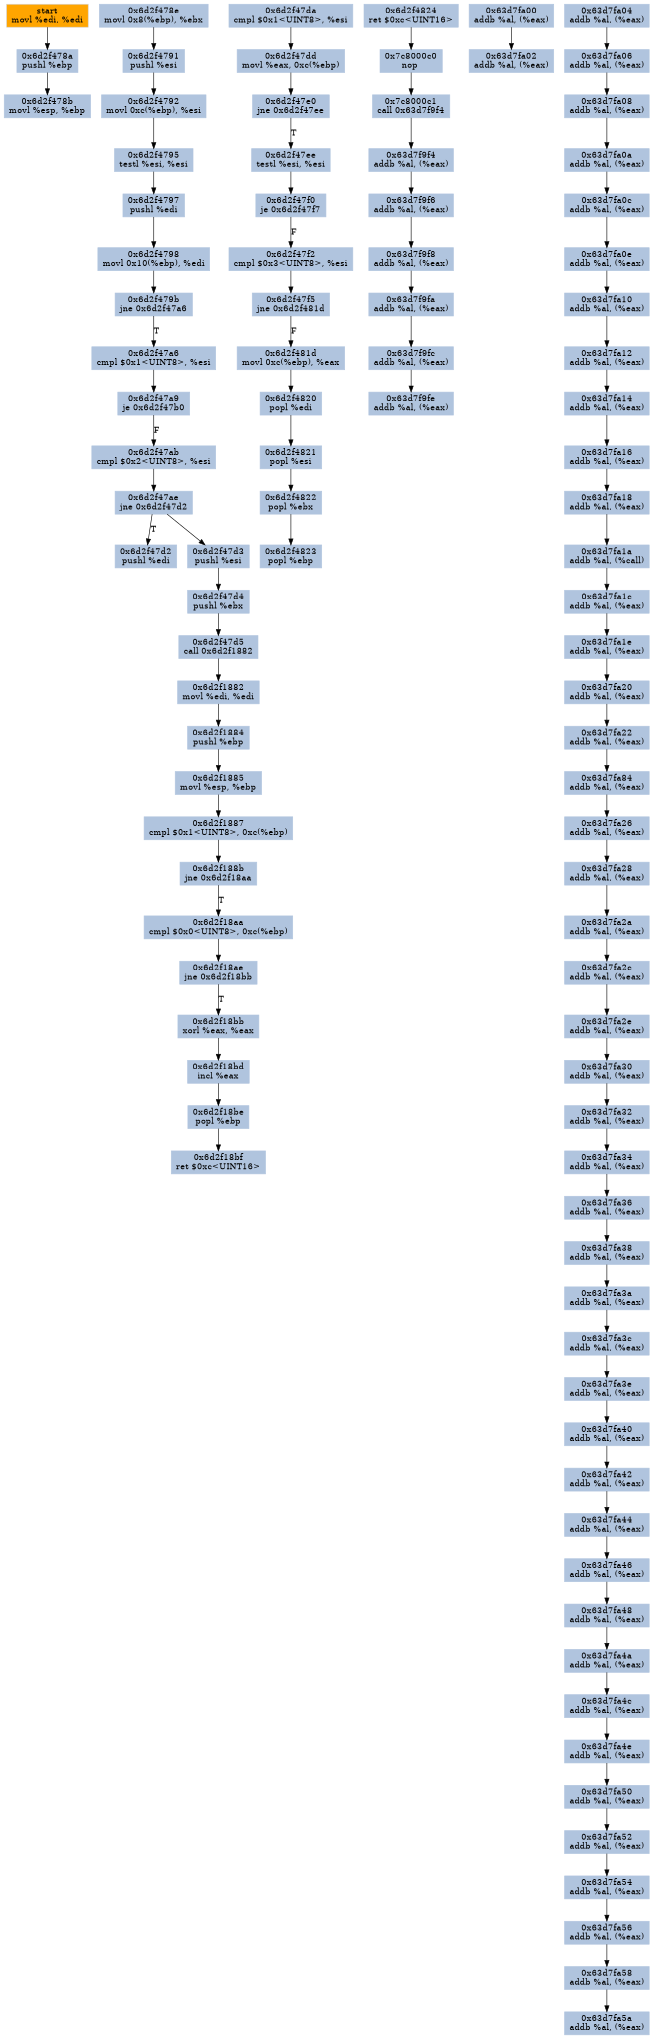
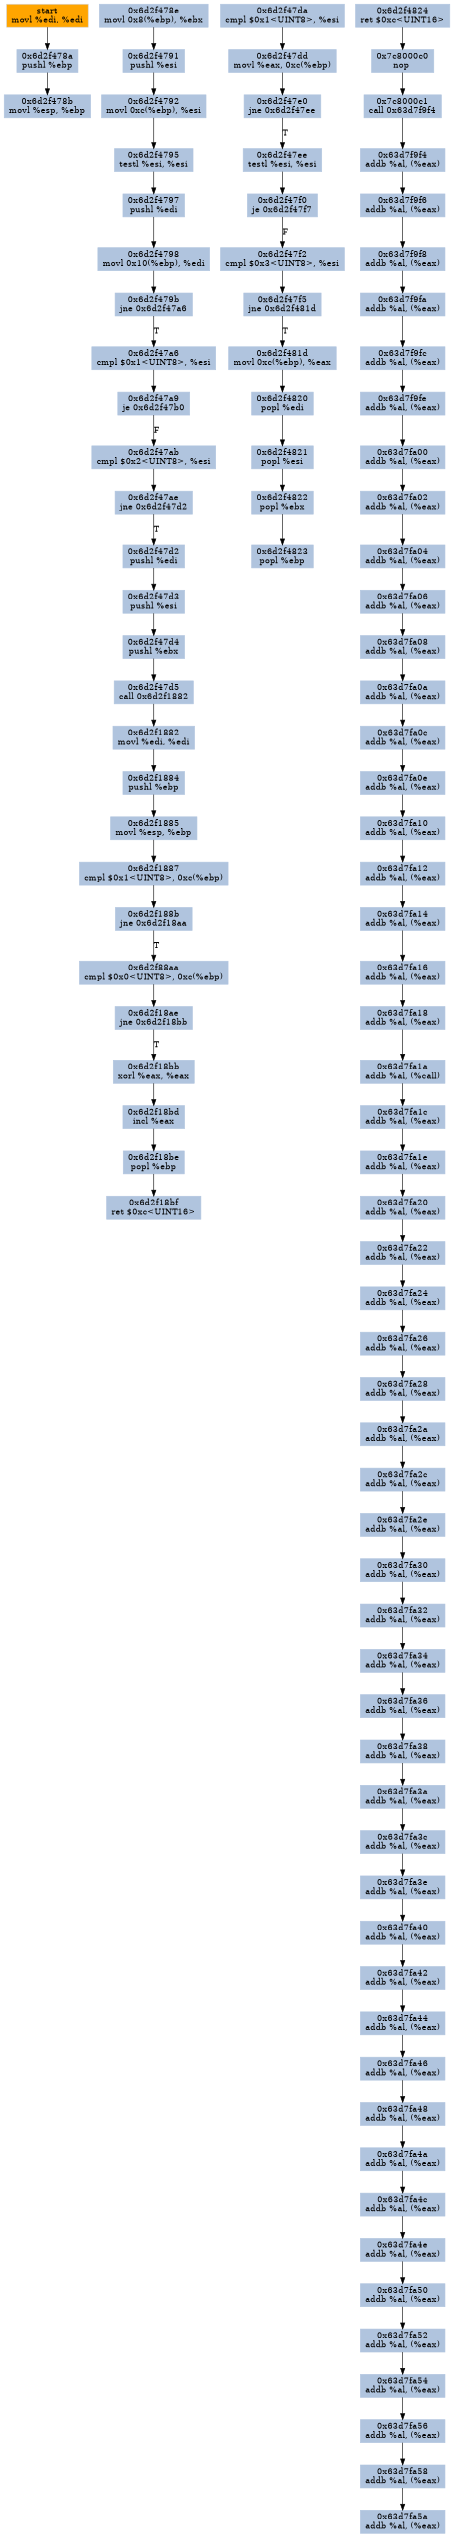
edge "0x6d2f47f5 jne 0x6d2f481d" -> "0x6d2f481d movl 0xc(%ebp), %eax": label "F" -> "T"
edge "0x63d7f9fe addb %al, (%eax)" -> "0x63d7fa00 addb %al, (%eax)": added
edge "0x63d7fa02 addb %al, (%eax)" -> "0x63d7fa04 addb %al, (%eax)": added
edge "0x6d2f47ae jne 0x6d2f47d2" -> "0x6d2f47d3 pushl %esi": now "0x6d2f47d2 pushl %edi" -> "0x6d2f47d3 pushl %esi"
node "0x63d7fa84 addb %al, (%eax)": label "0x63d7fa84 addb %al, (%eax)" -> "0x63d7fa24 addb %al, (%eax)"
node "0x6d2f18aa cmpl $0x0<UINT8>, 0xc(%ebp)": label "0x6d2f18aa cmpl $0x0<UINT8>, 0xc(%ebp)" -> "0x6d2f88aa cmpl $0x0<UINT8>, 0xc(%ebp)"
